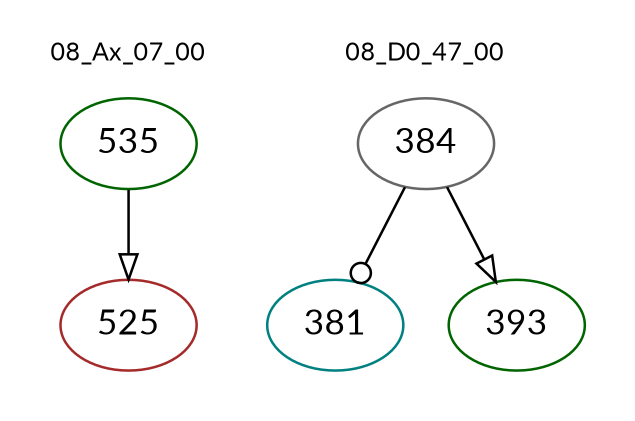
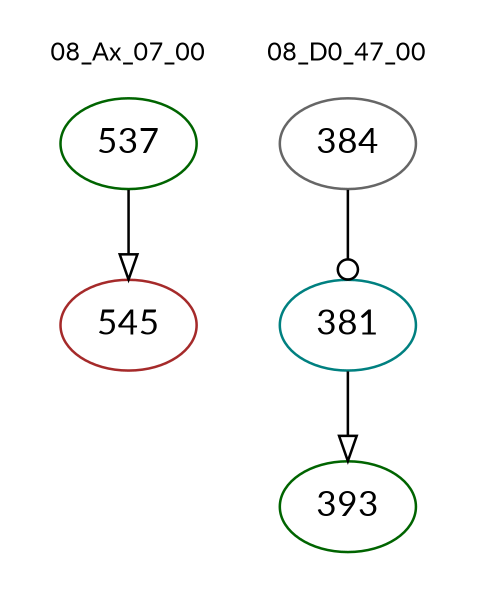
node "535": label "535" -> "537"
edge "384" -> "393": now "381" -> "393"
node "525": label "525" -> "545"
